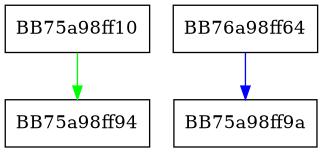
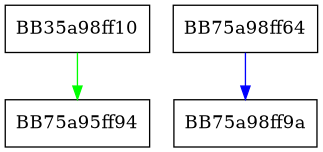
node "BB75a98ff10": label "BB75a98ff10" -> "BB35a98ff10"
node "BB76a98ff64": label "BB76a98ff64" -> "BB75a98ff64"
node "BB75a98ff94": label "BB75a98ff94" -> "BB75a95ff94"
